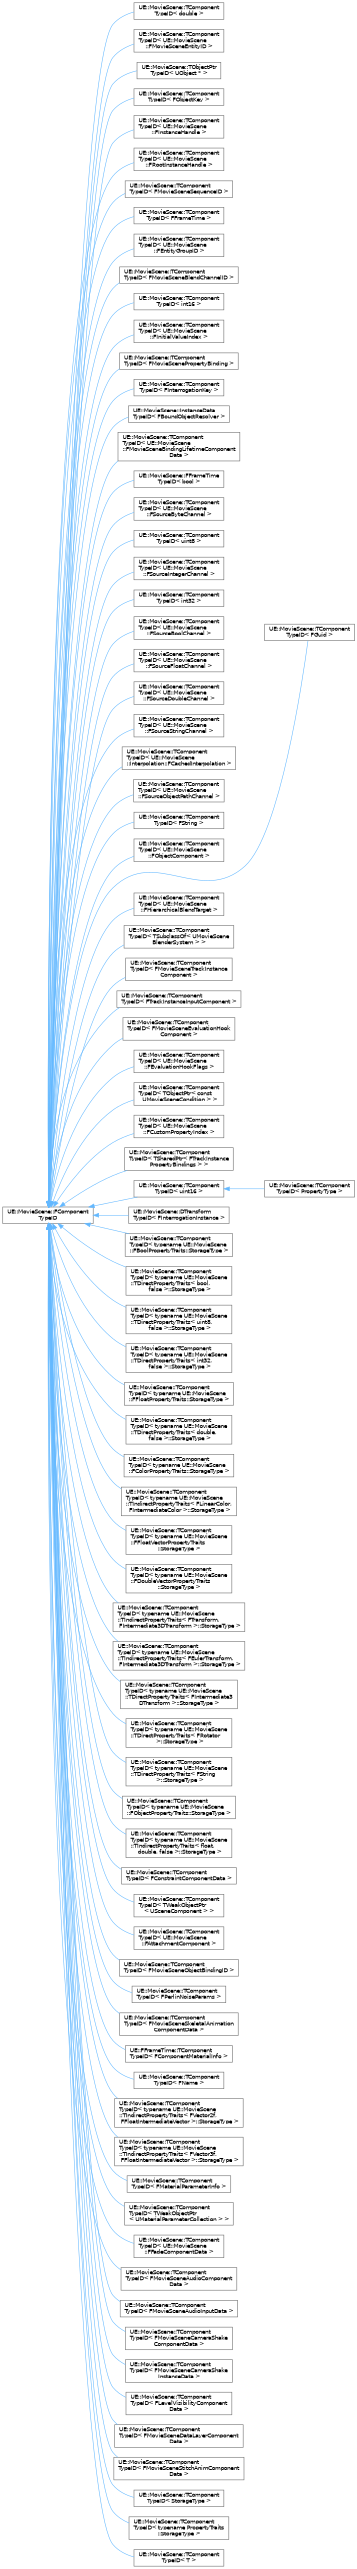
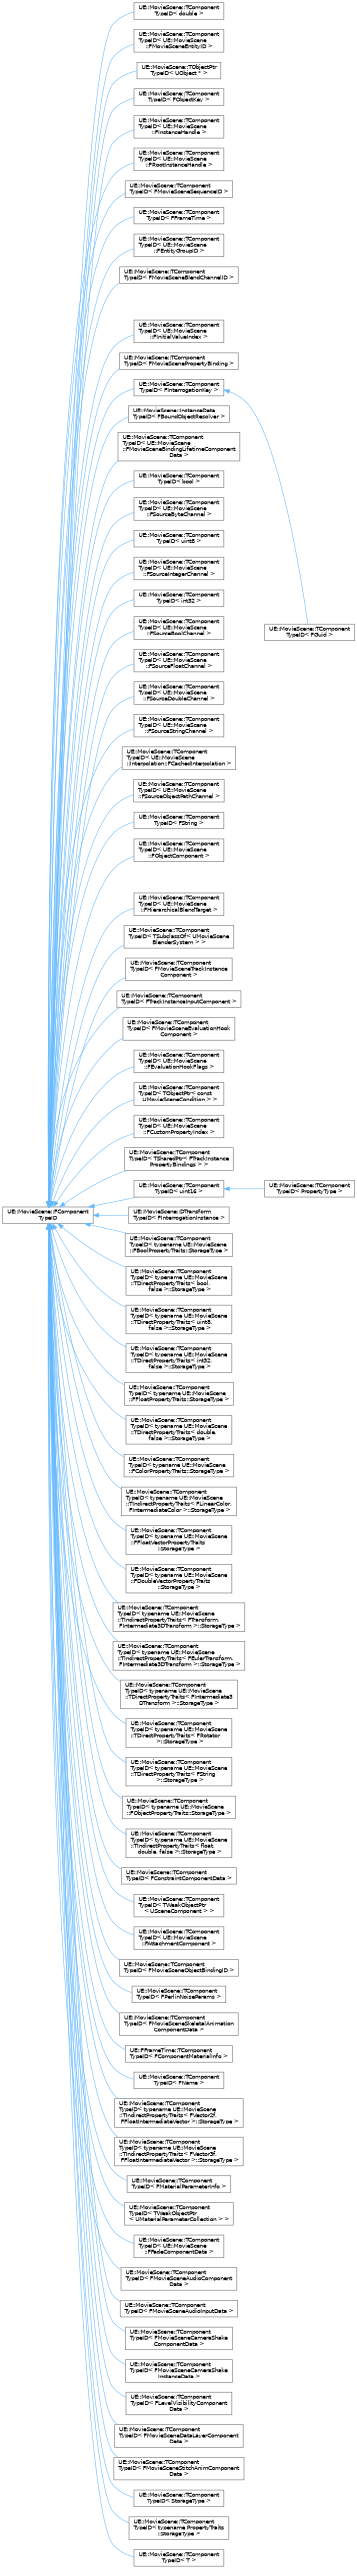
node "UE::MovieScene::TComponent TypeID< int16 >": removed
node "UE::MovieScene::FFrameTime TypeID< bool >": label "UE::MovieScene::FFrameTime TypeID< bool >" -> "UE::MovieScene::TComponent TypeID< bool >"
edge "UE::MovieScene::TComponent TypeID< FGuid >" -> "UE::MovieScene::FComponent TypeID": now "UE::MovieScene::TComponent TypeID< FGuid >" -> "UE::MovieScene::TComponent TypeID< FInterrogationKey >"
